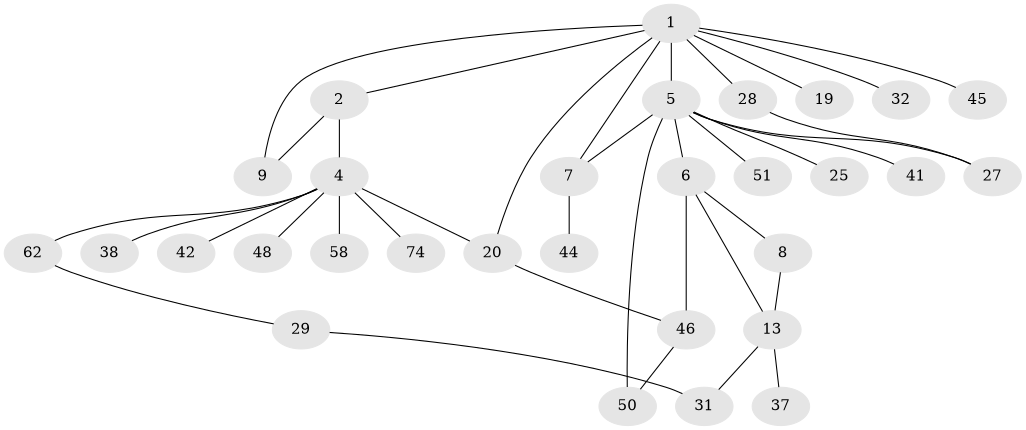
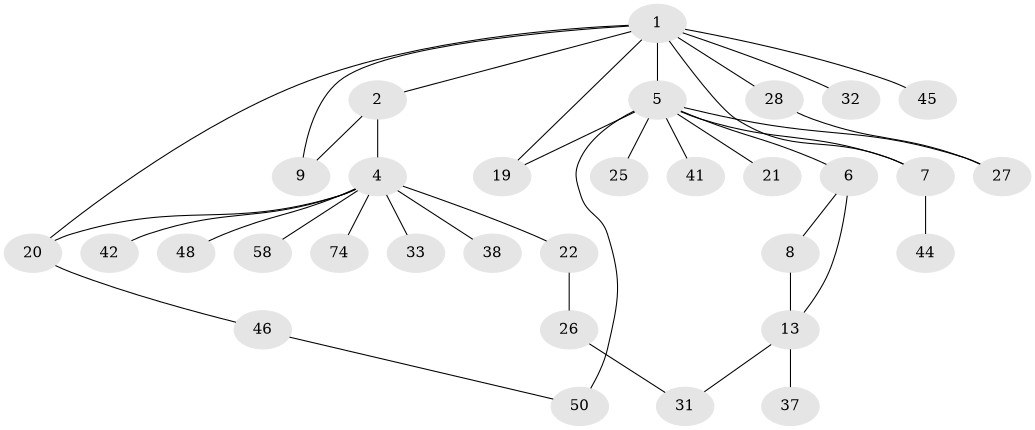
edge "5" -- "19": added
node "51": label "51" -> "21"
node "62": label "62" -> "22"
node "33": added
edge "6" -- "46": removed
node "29": label "29" -> "26"
